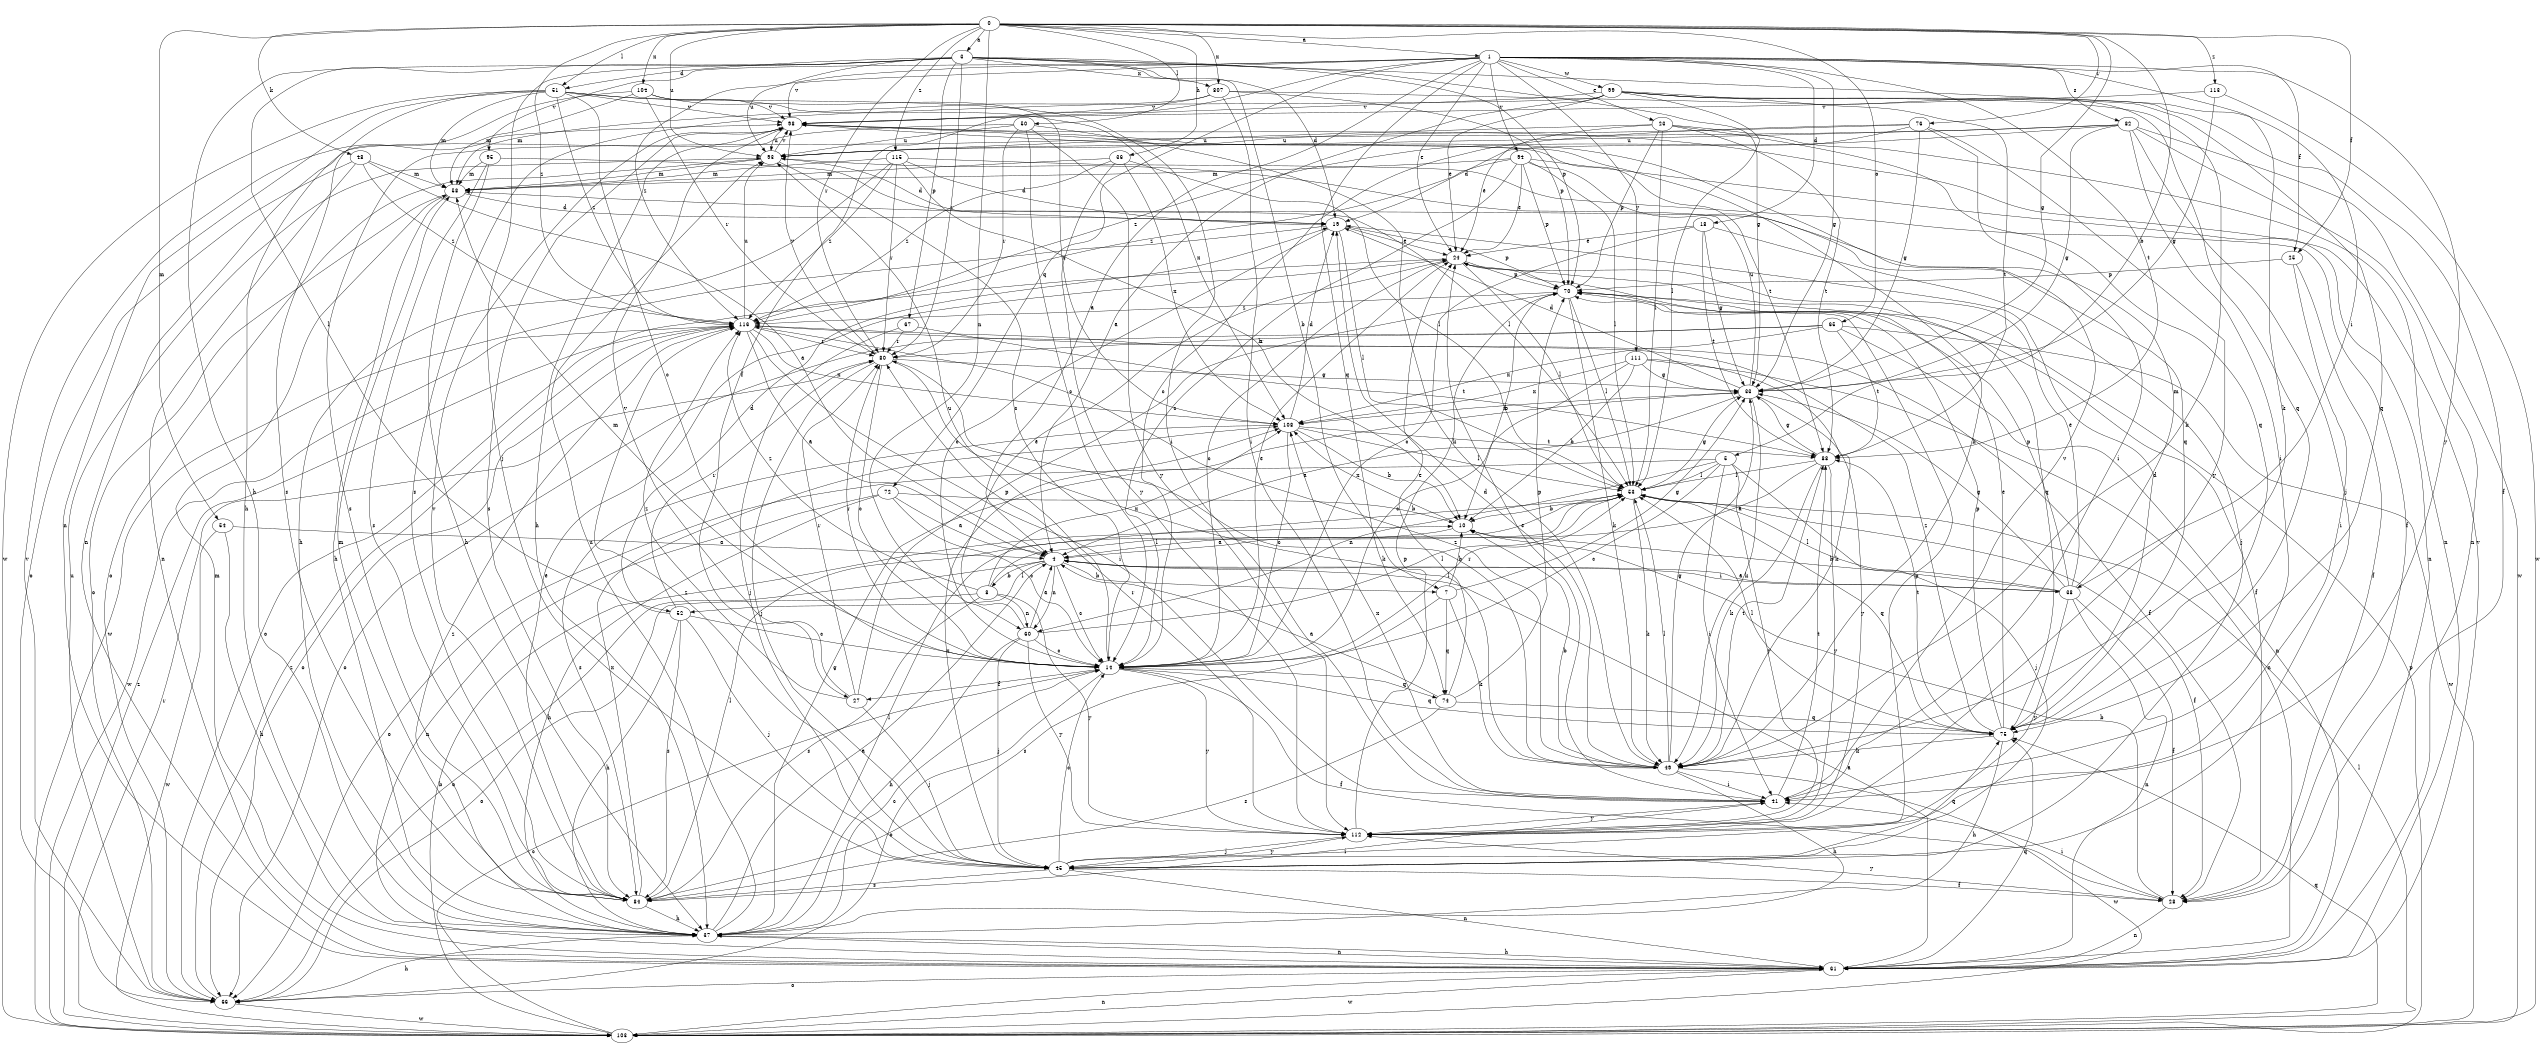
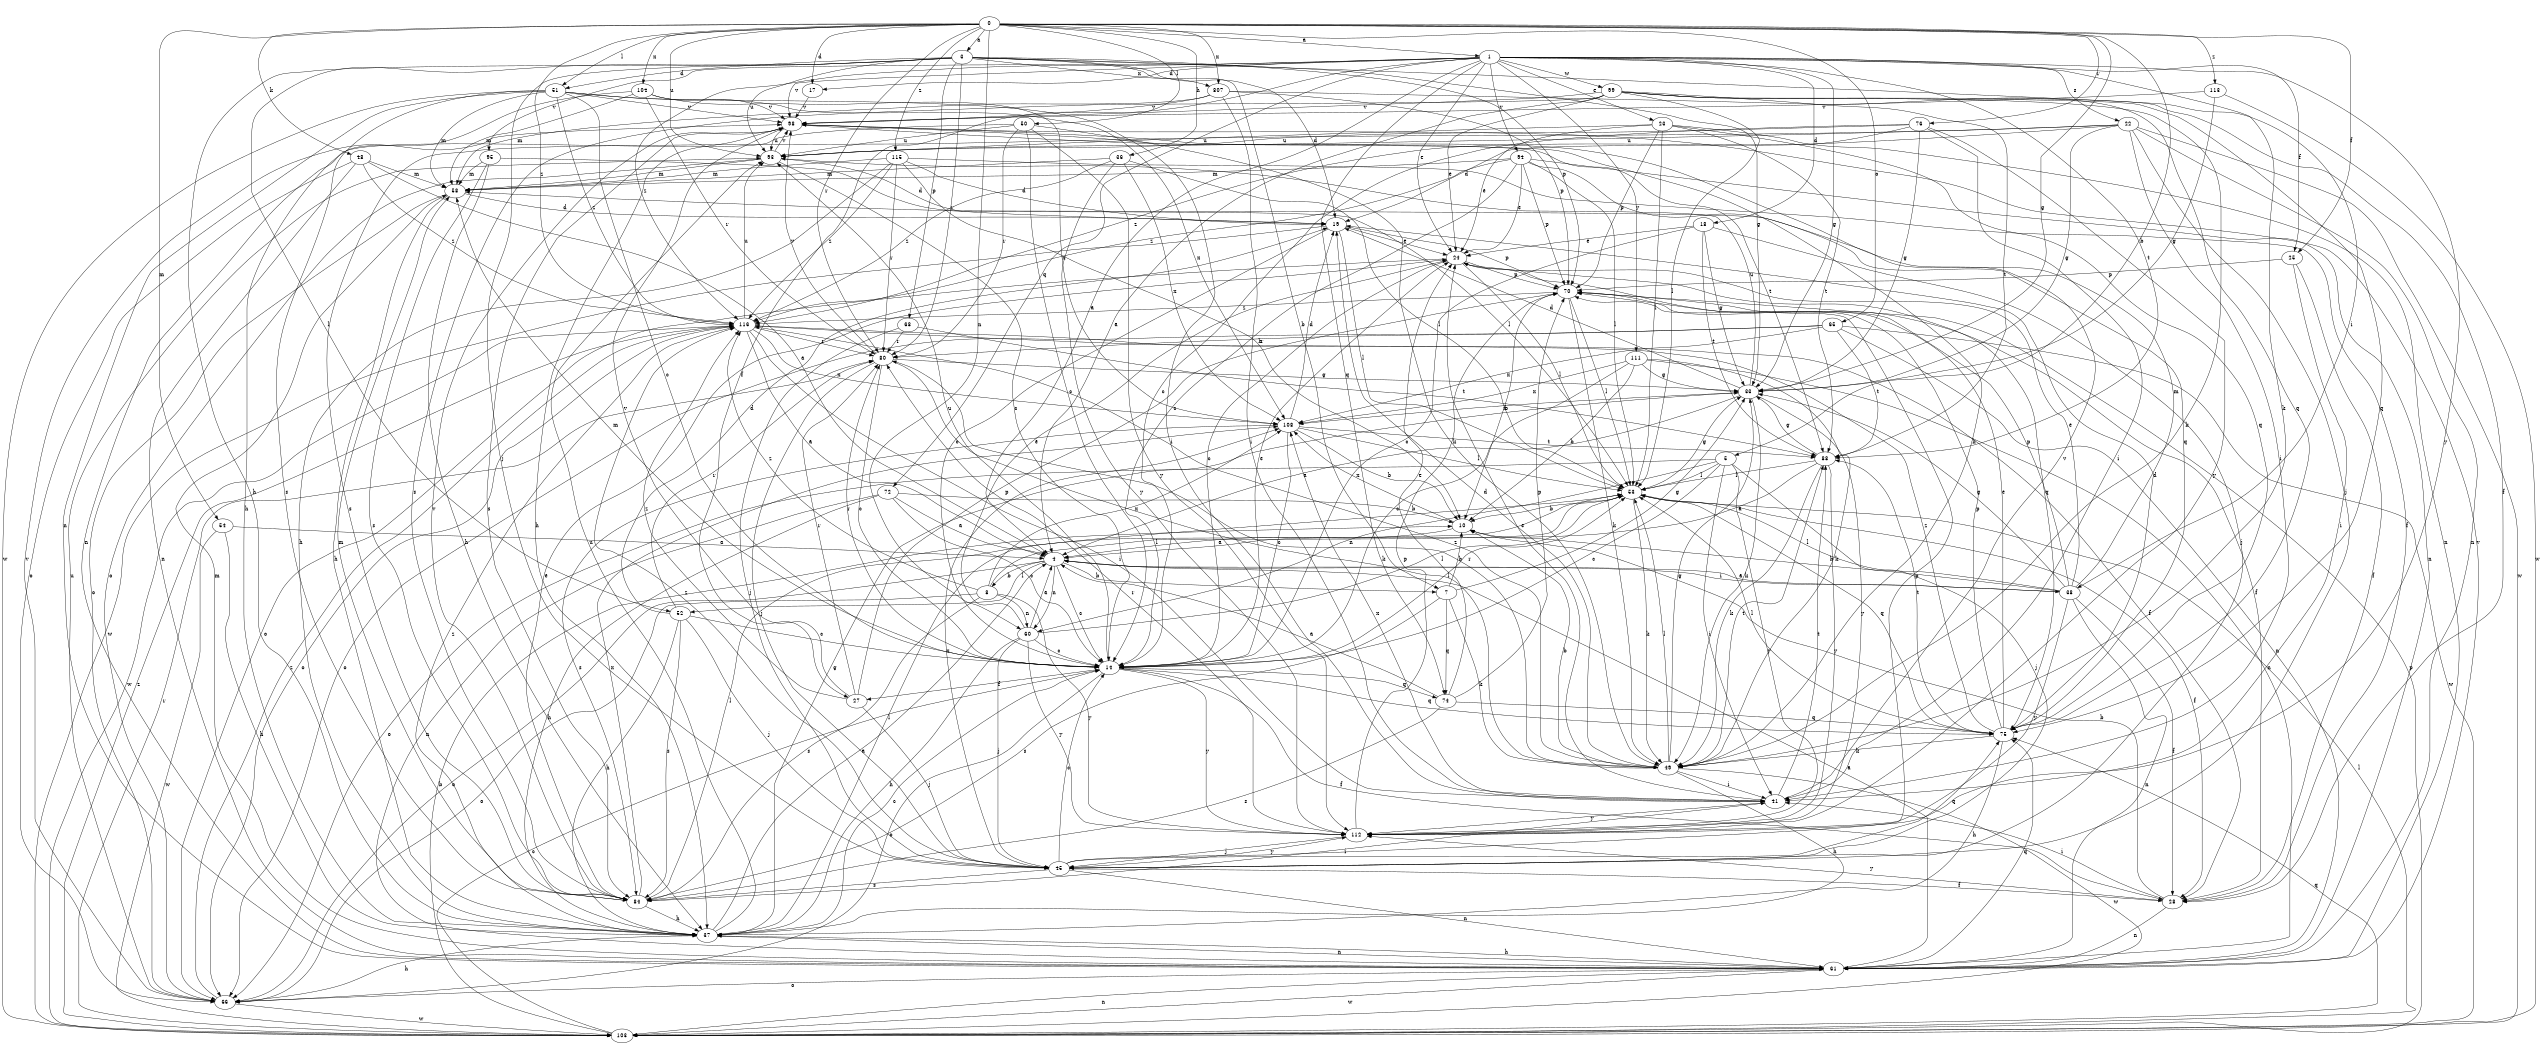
node "17": added
node "82": label "82" -> "22"
node "67": label "67" -> "68"
